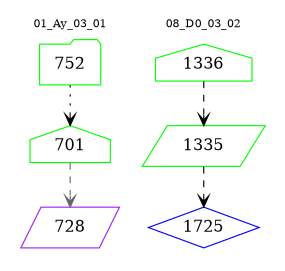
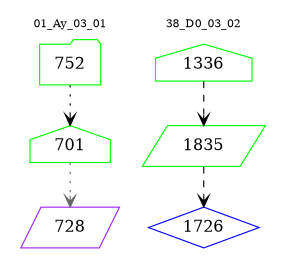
cluster "08_D0_03_02": label "08_D0_03_02" -> "38_D0_03_02"
node "1335": label "1335" -> "1835"
edge "701" -> "728": style dashed -> dotted
node "1725": label "1725" -> "1726"
